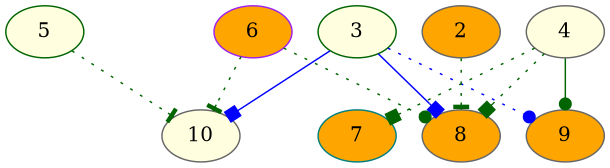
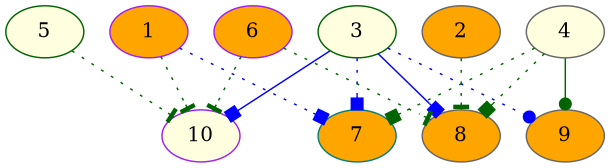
node "1": added
edge "3" -> "7": added
edge "6" -> "8": arrowhead dot -> tee
node "10": color gray40 -> purple
